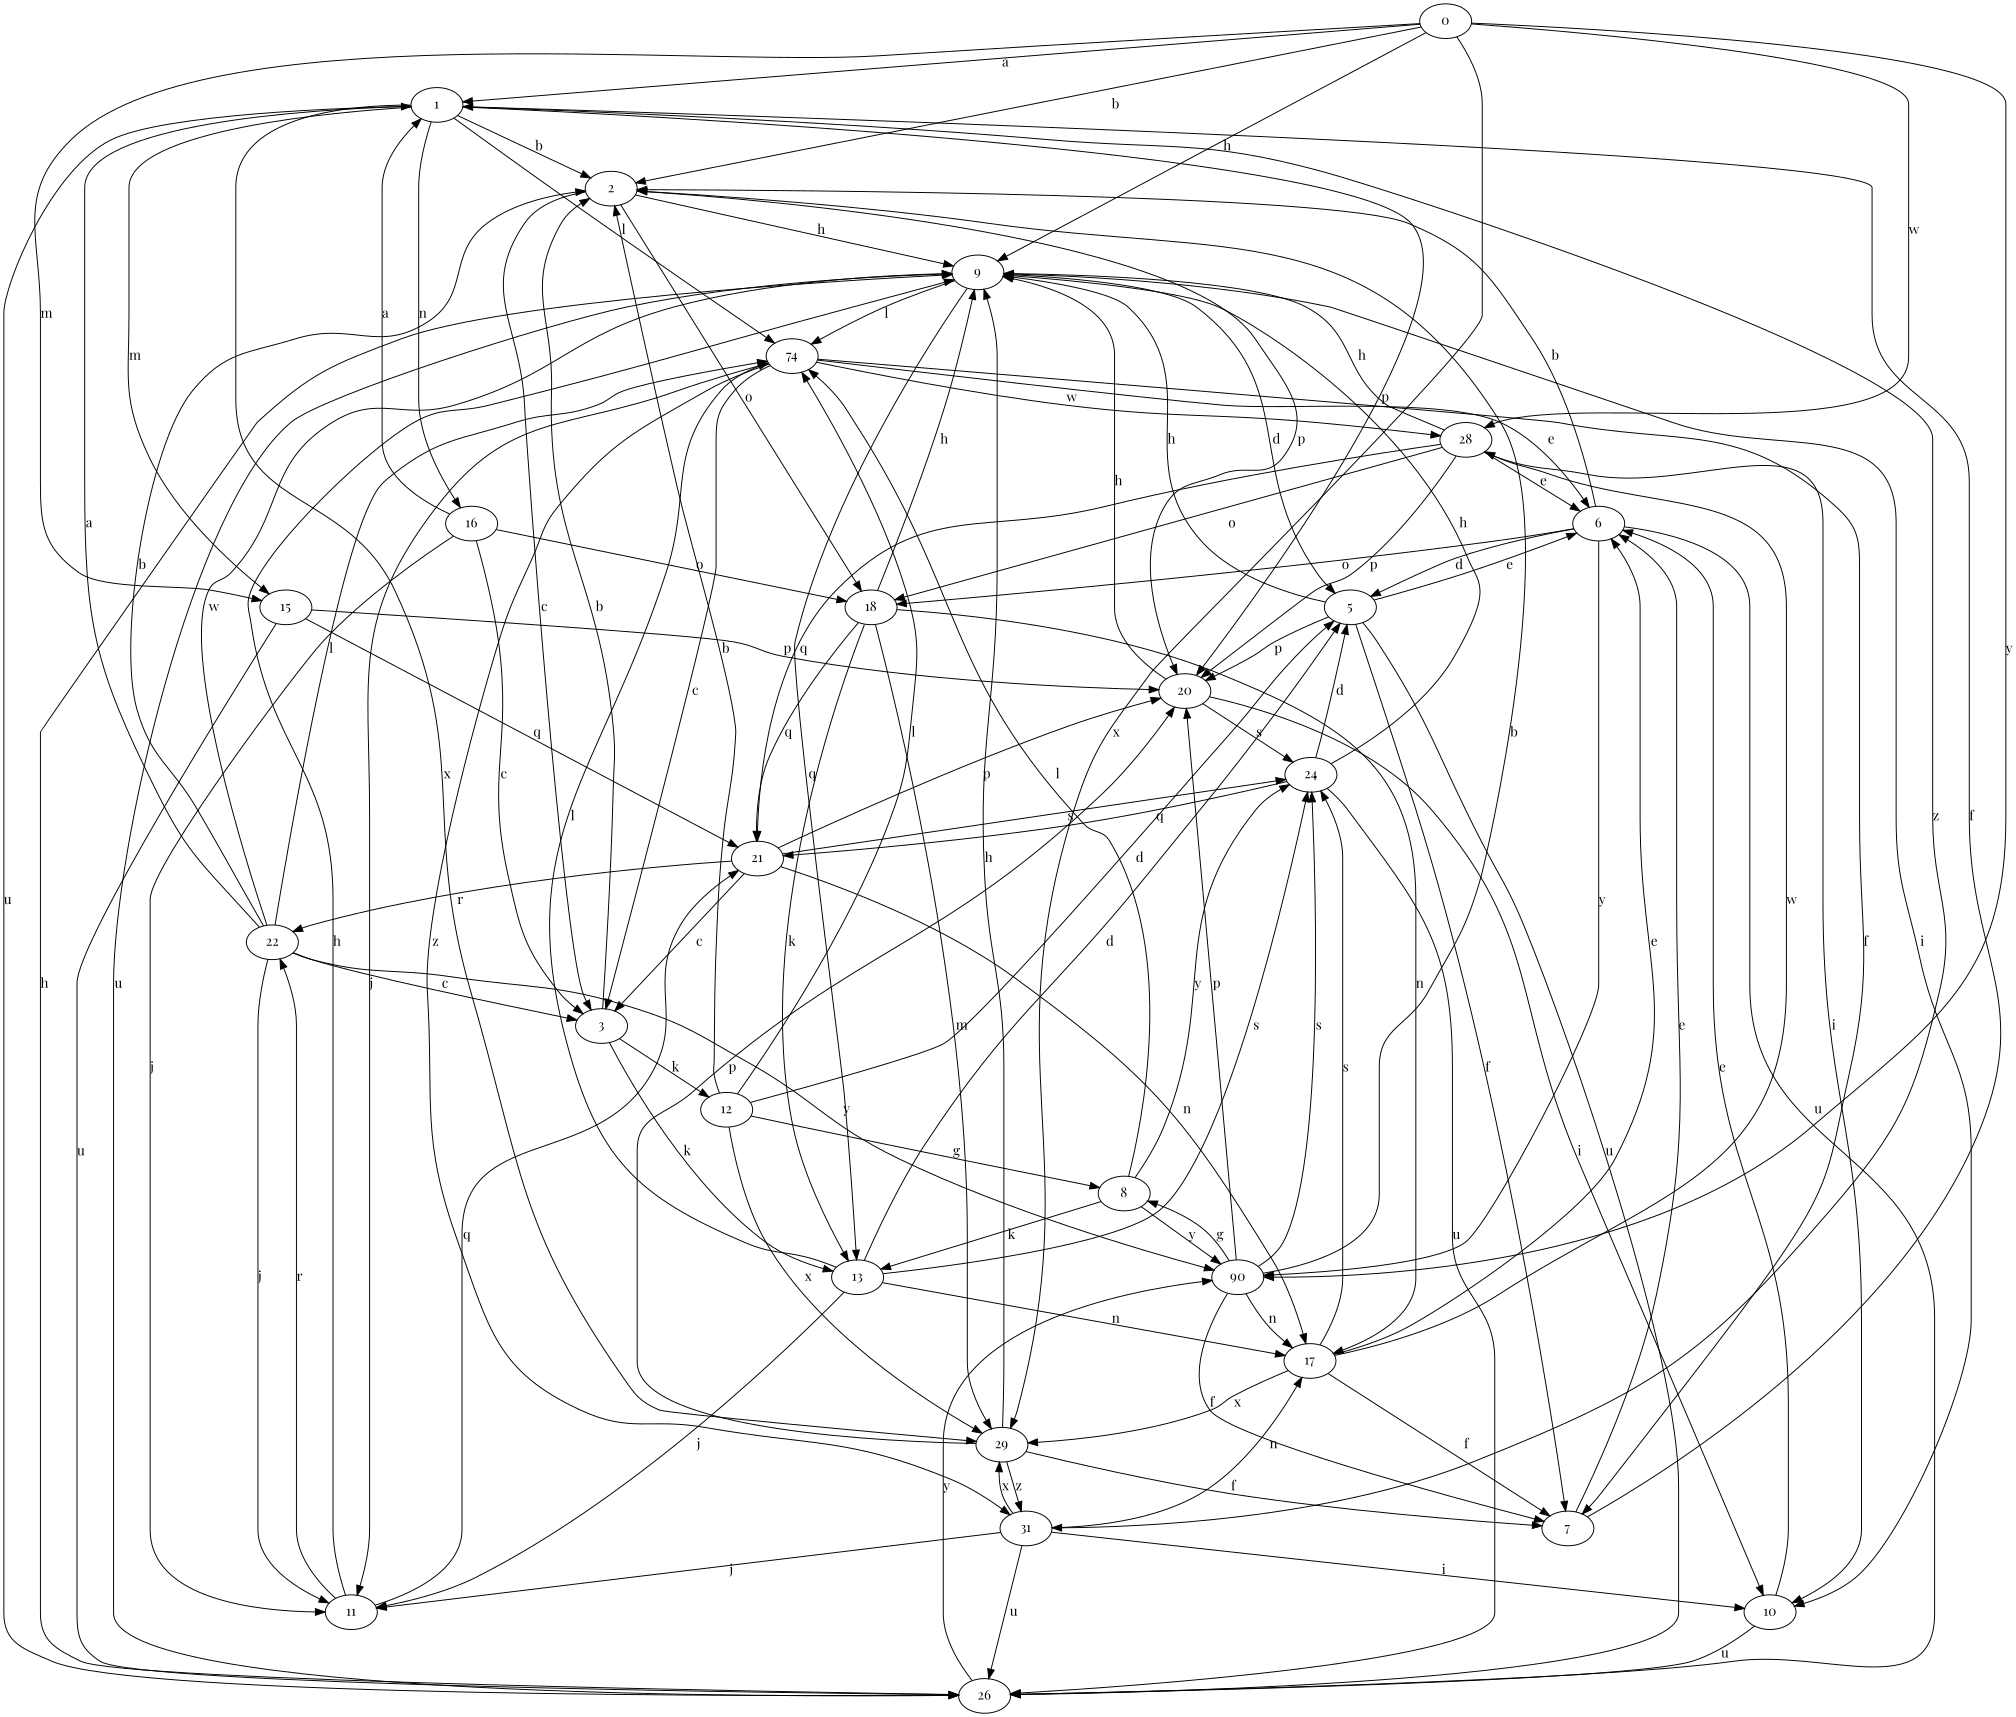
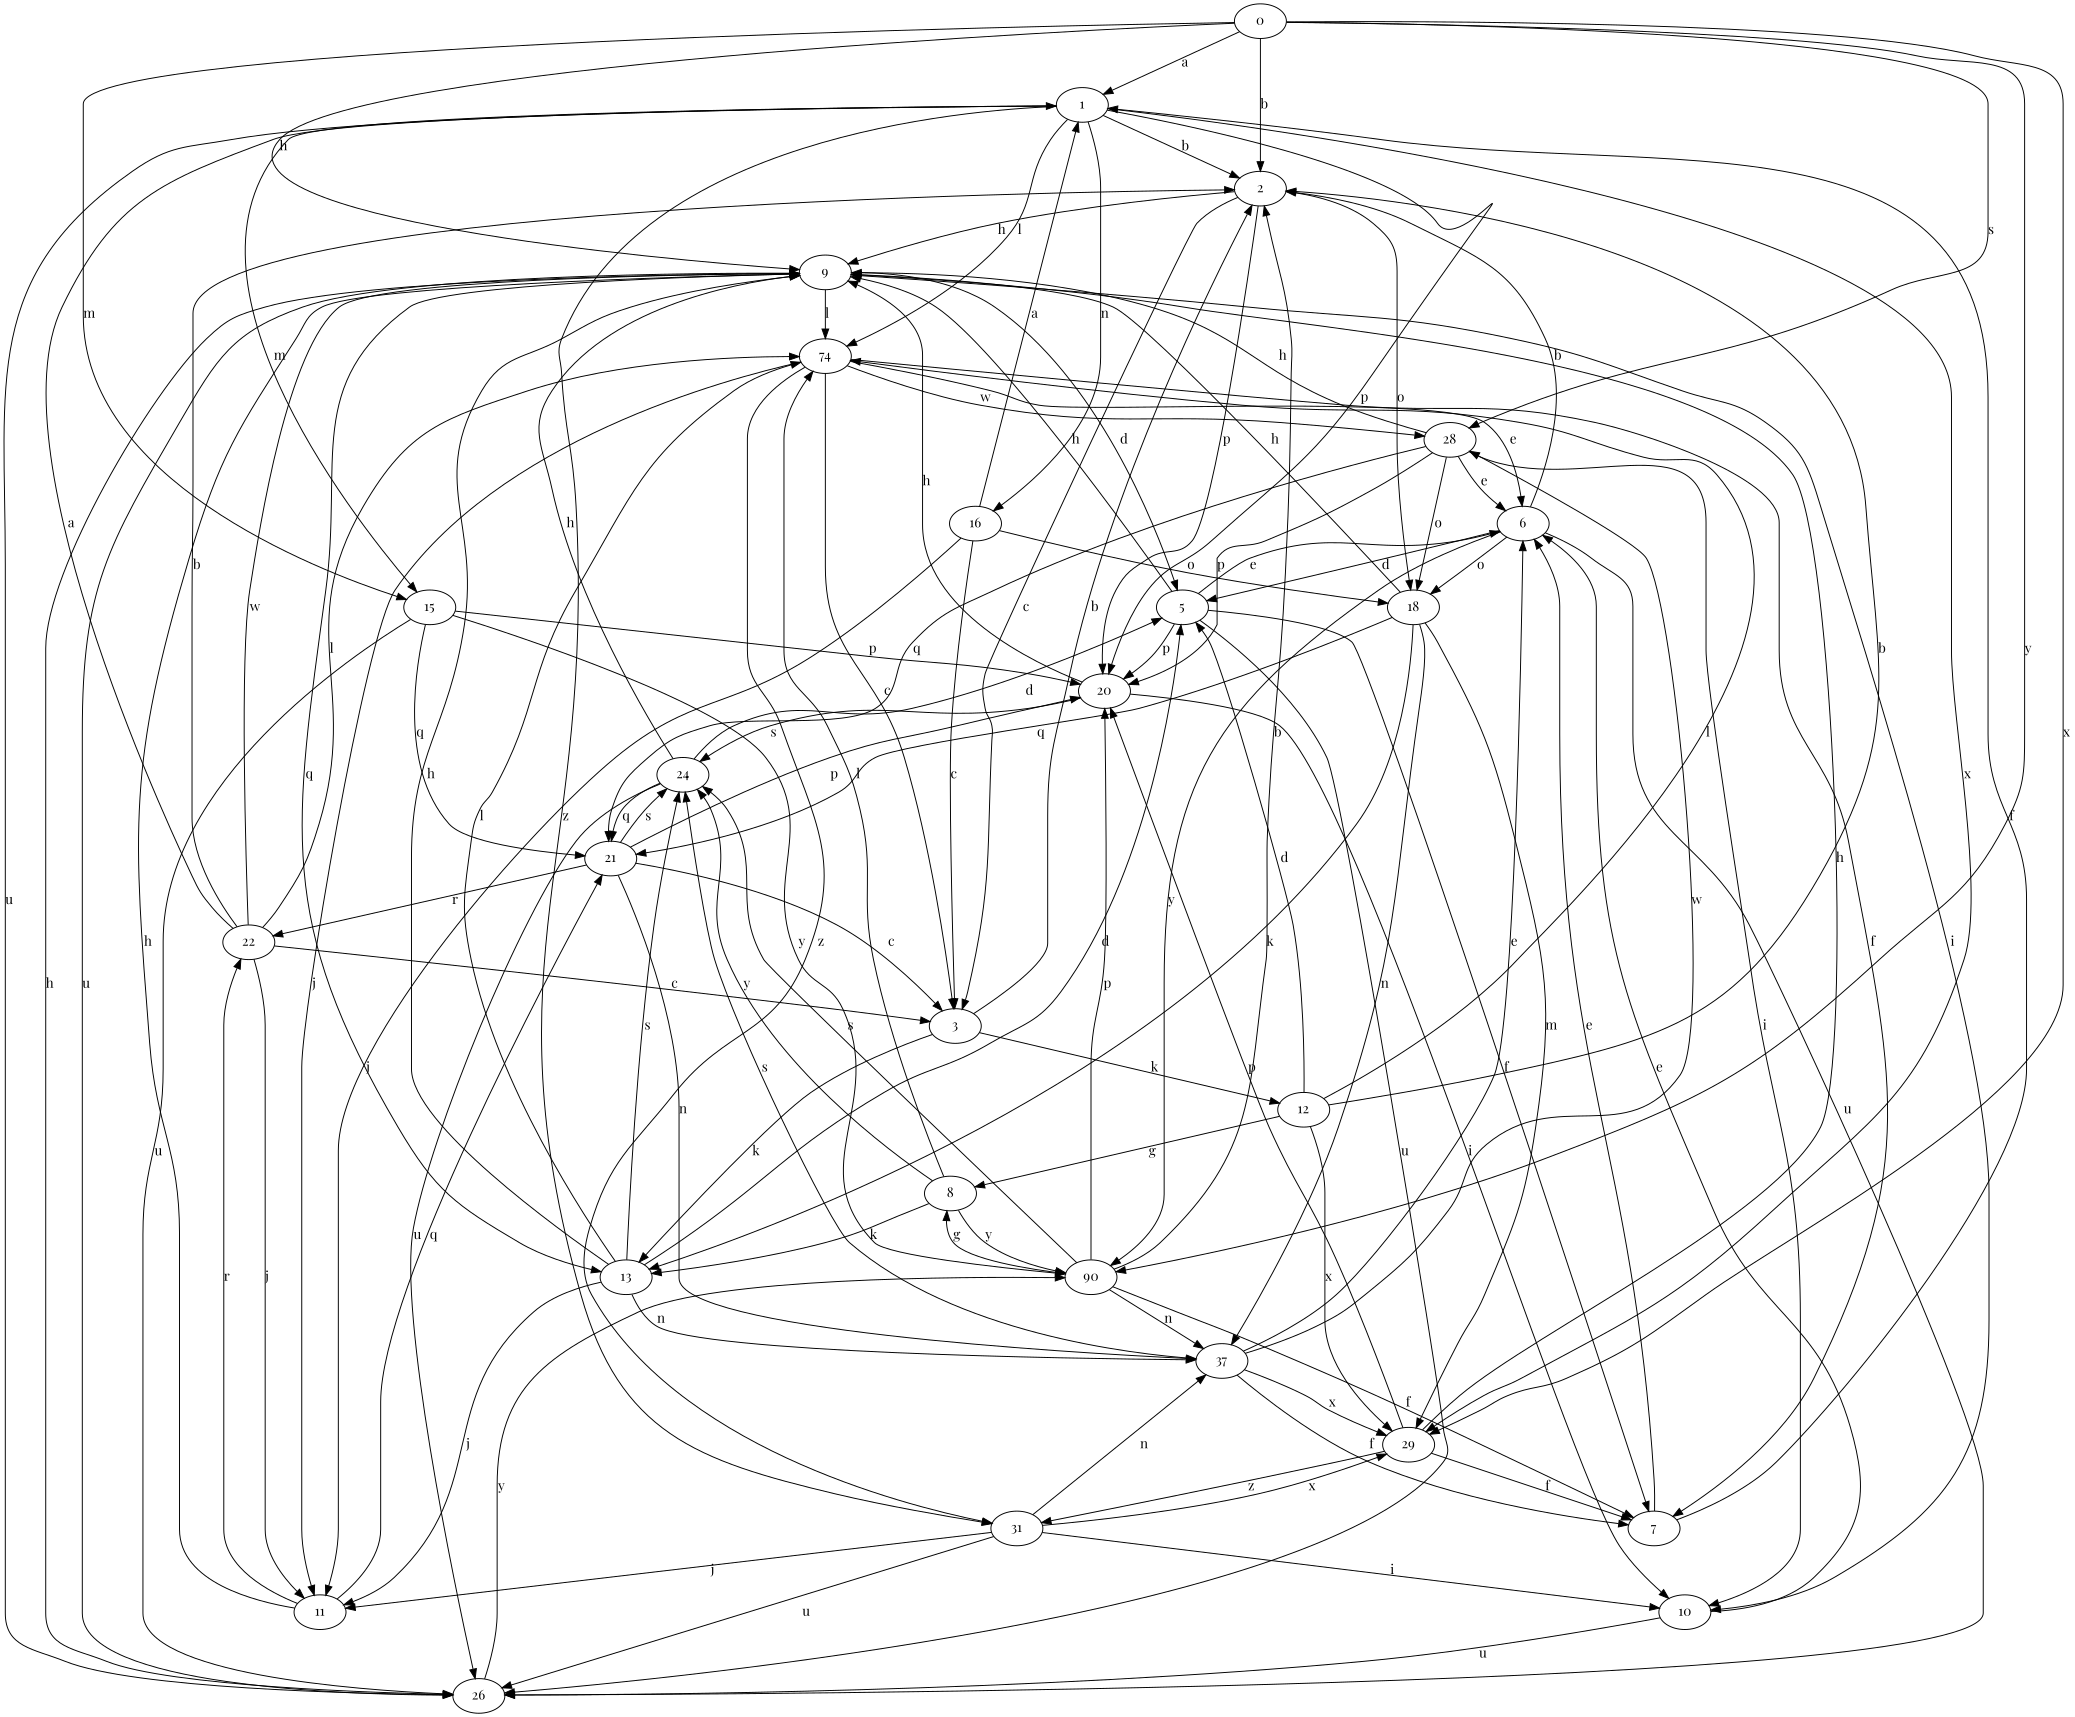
edge "0" -> "28": label "w" -> "s"
edge "13" -> "9": added, label "h"
edge "22" -> "90": now "15" -> "90"
node "17": label "17" -> "37"
